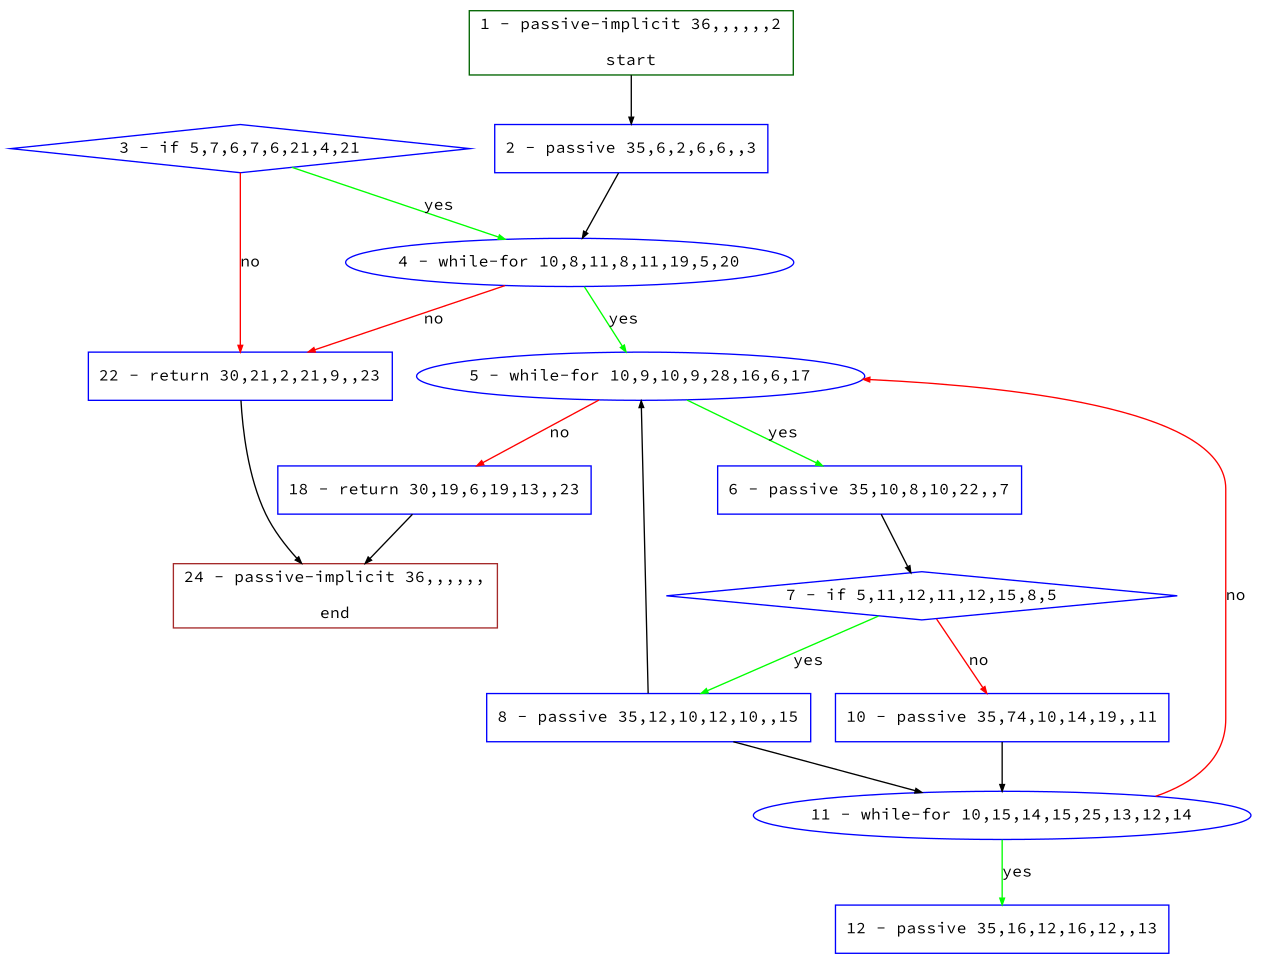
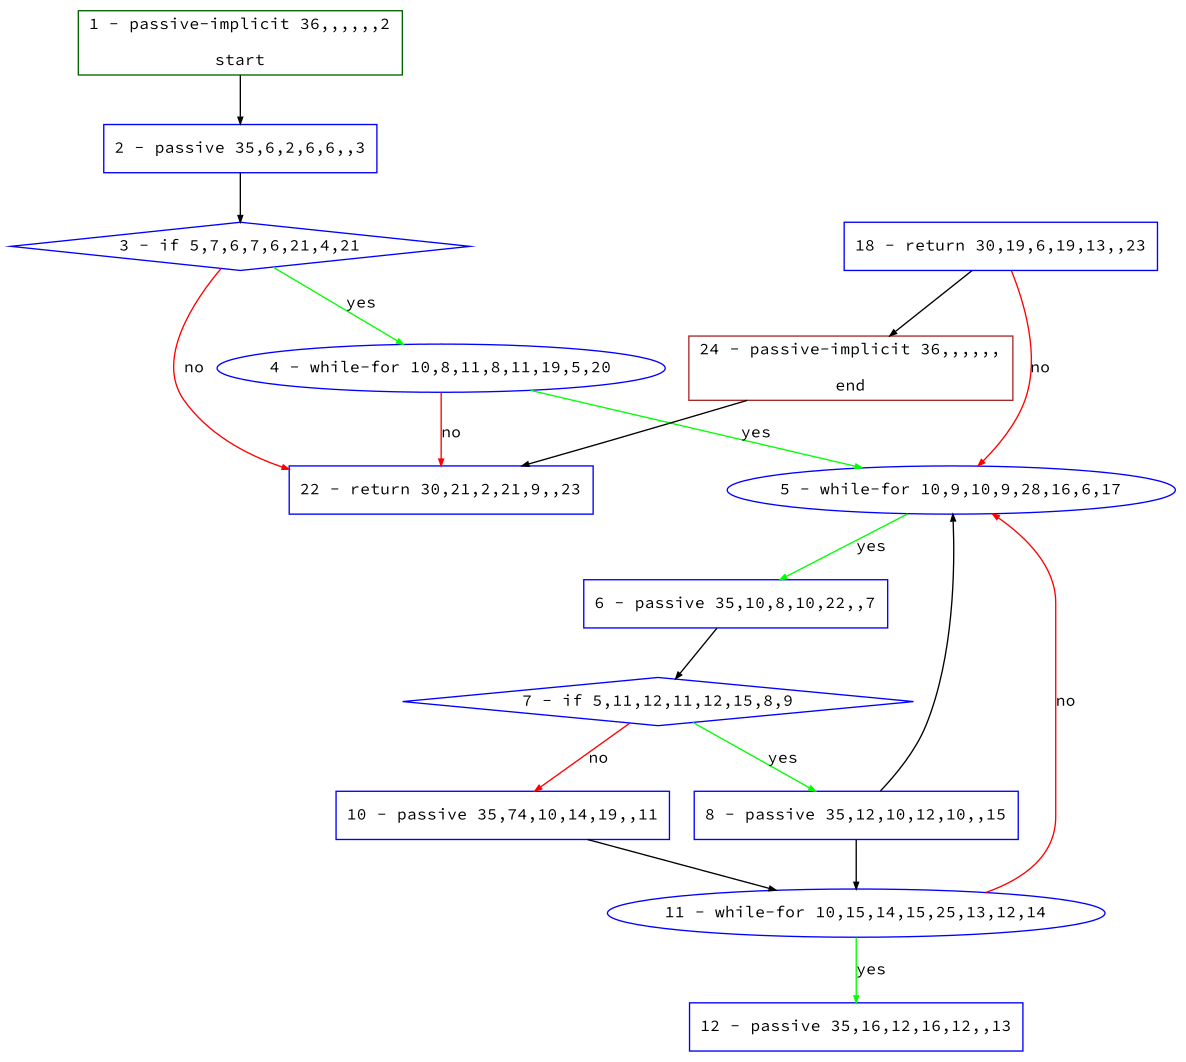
edge "2 - passive 35,6,2,6,6,,3" -> "4 - while-for 10,8,11,8,11,19,5,20": now "2 - passive 35,6,2,6,6,,3" -> "3 - if 5,7,6,7,6,21,4,21"
edge "5 - while-for 10,9,10,9,28,16,6,17" -> "18 - return 30,19,6,19,13,,23": reversed
edge "22 - return 30,21,2,21,9,,23" -> "24 - passive-implicit 36,,,,,, end": reversed
node "7 - if 5,11,12,11,12,15,8,5": label "7 - if 5,11,12,11,12,15,8,5" -> "7 - if 5,11,12,11,12,15,8,9"
